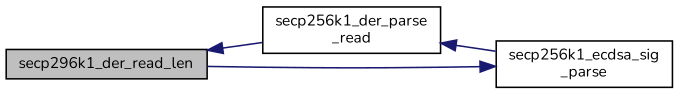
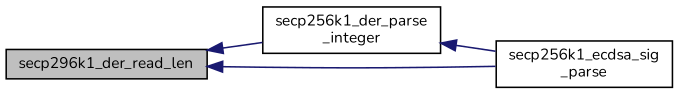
node "secp256k1_der_parse _read": label "secp256k1_der_parse _read" -> "secp256k1_der_parse _integer"
edge "secp296k1_der_read_len" -> "secp256k1_ecdsa_sig _parse": reversed
